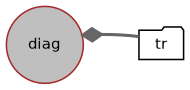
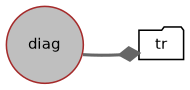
edge "tr" -> "diag": reversed
